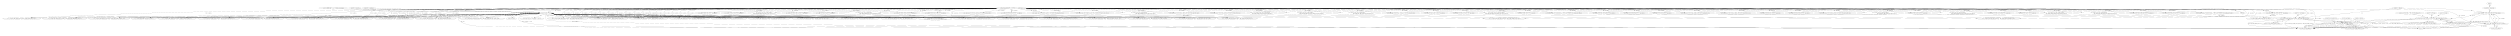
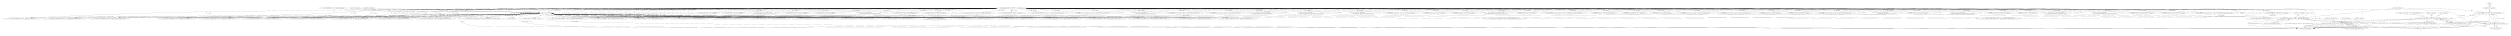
node "(Call,(OMX_VIDEO_PARAM_H263TYPE*)paramData)": removed
